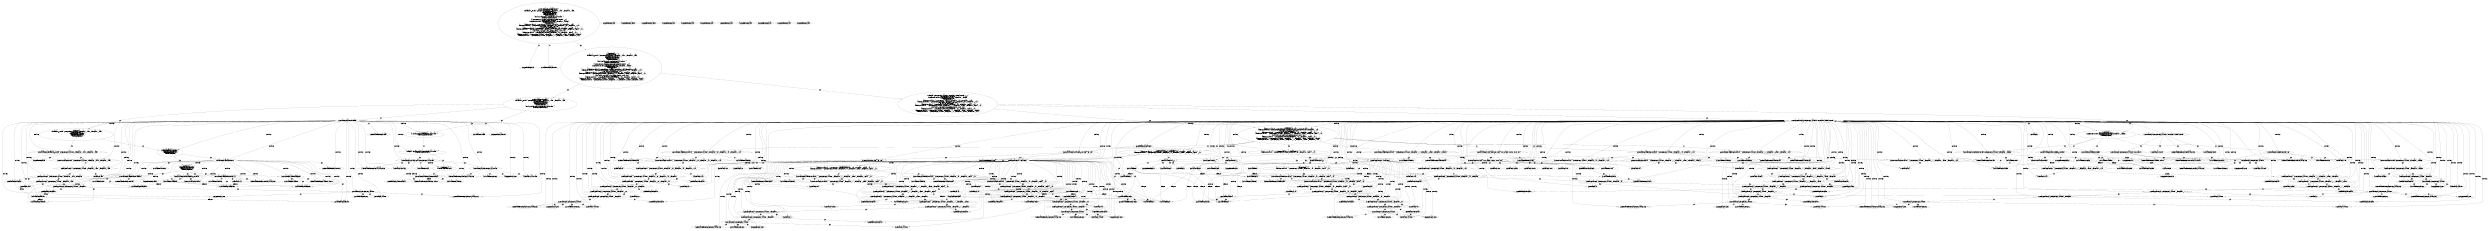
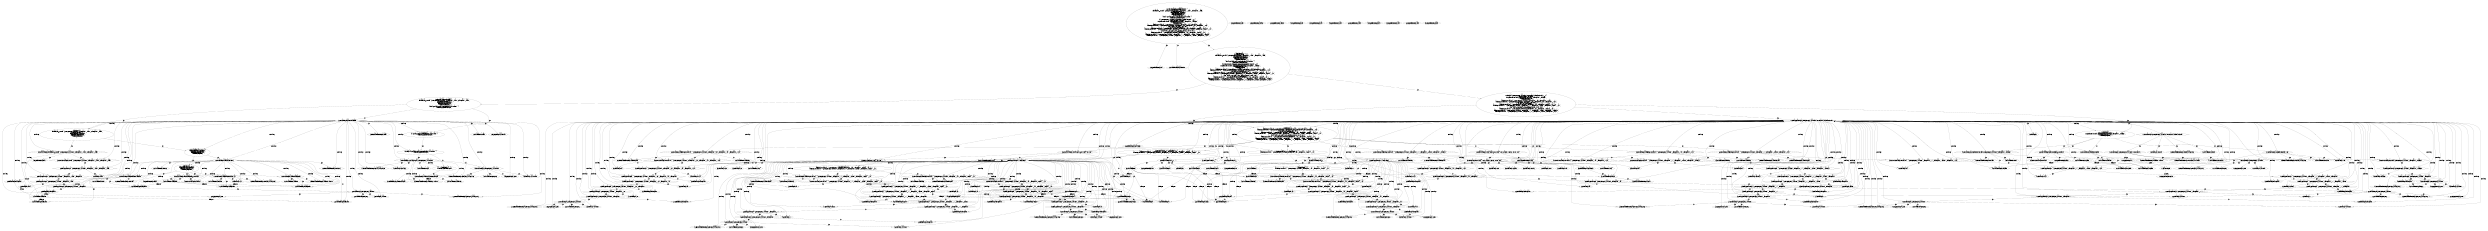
node "43:CtVirtualElement@addExisting": label "43:CtVirtualElement@addExisting" -> "43:CtInvocationImpl@addExisting"
